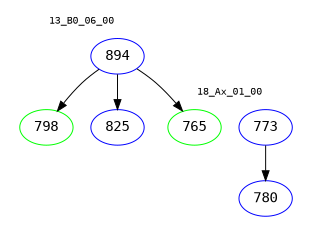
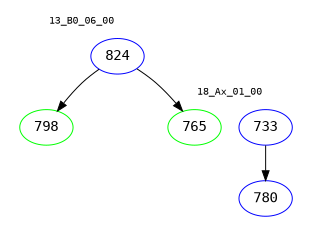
node "894": label "894" -> "824"
node "825": removed
node "773": label "773" -> "733"
